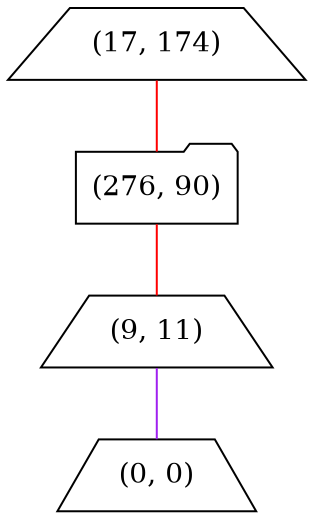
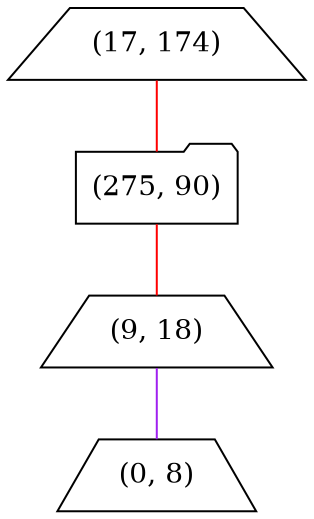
node "(276, 90)": label "(276, 90)" -> "(275, 90)"
node "(9, 11)": label "(9, 11)" -> "(9, 18)"
node "(0, 0)": label "(0, 0)" -> "(0, 8)"
